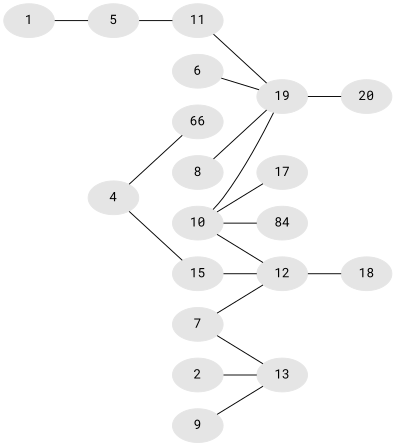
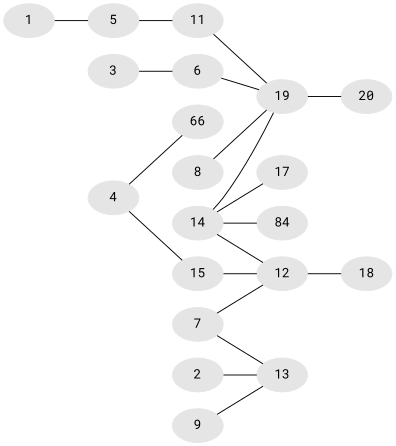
node "3": added
node "10": label "10" -> "14"
